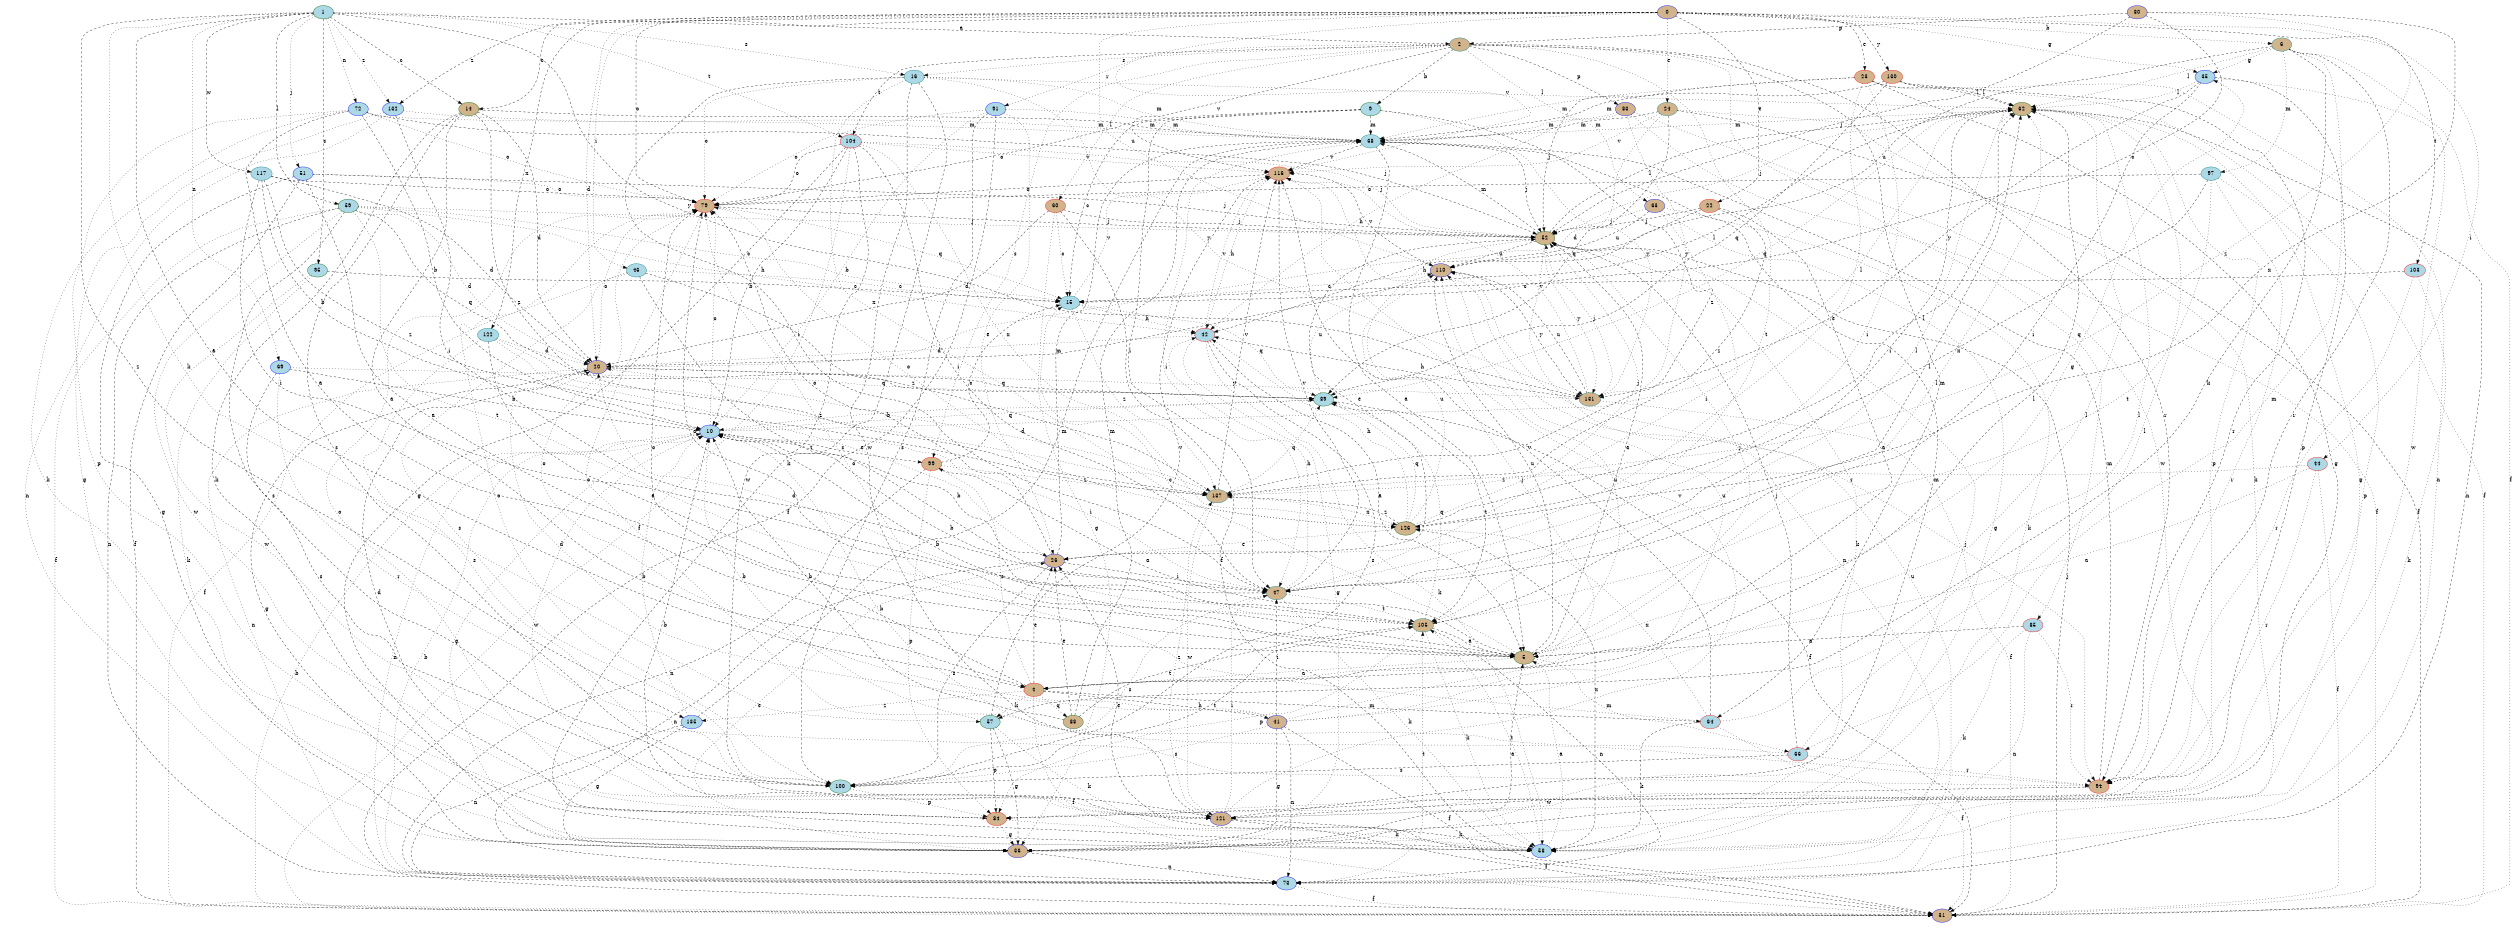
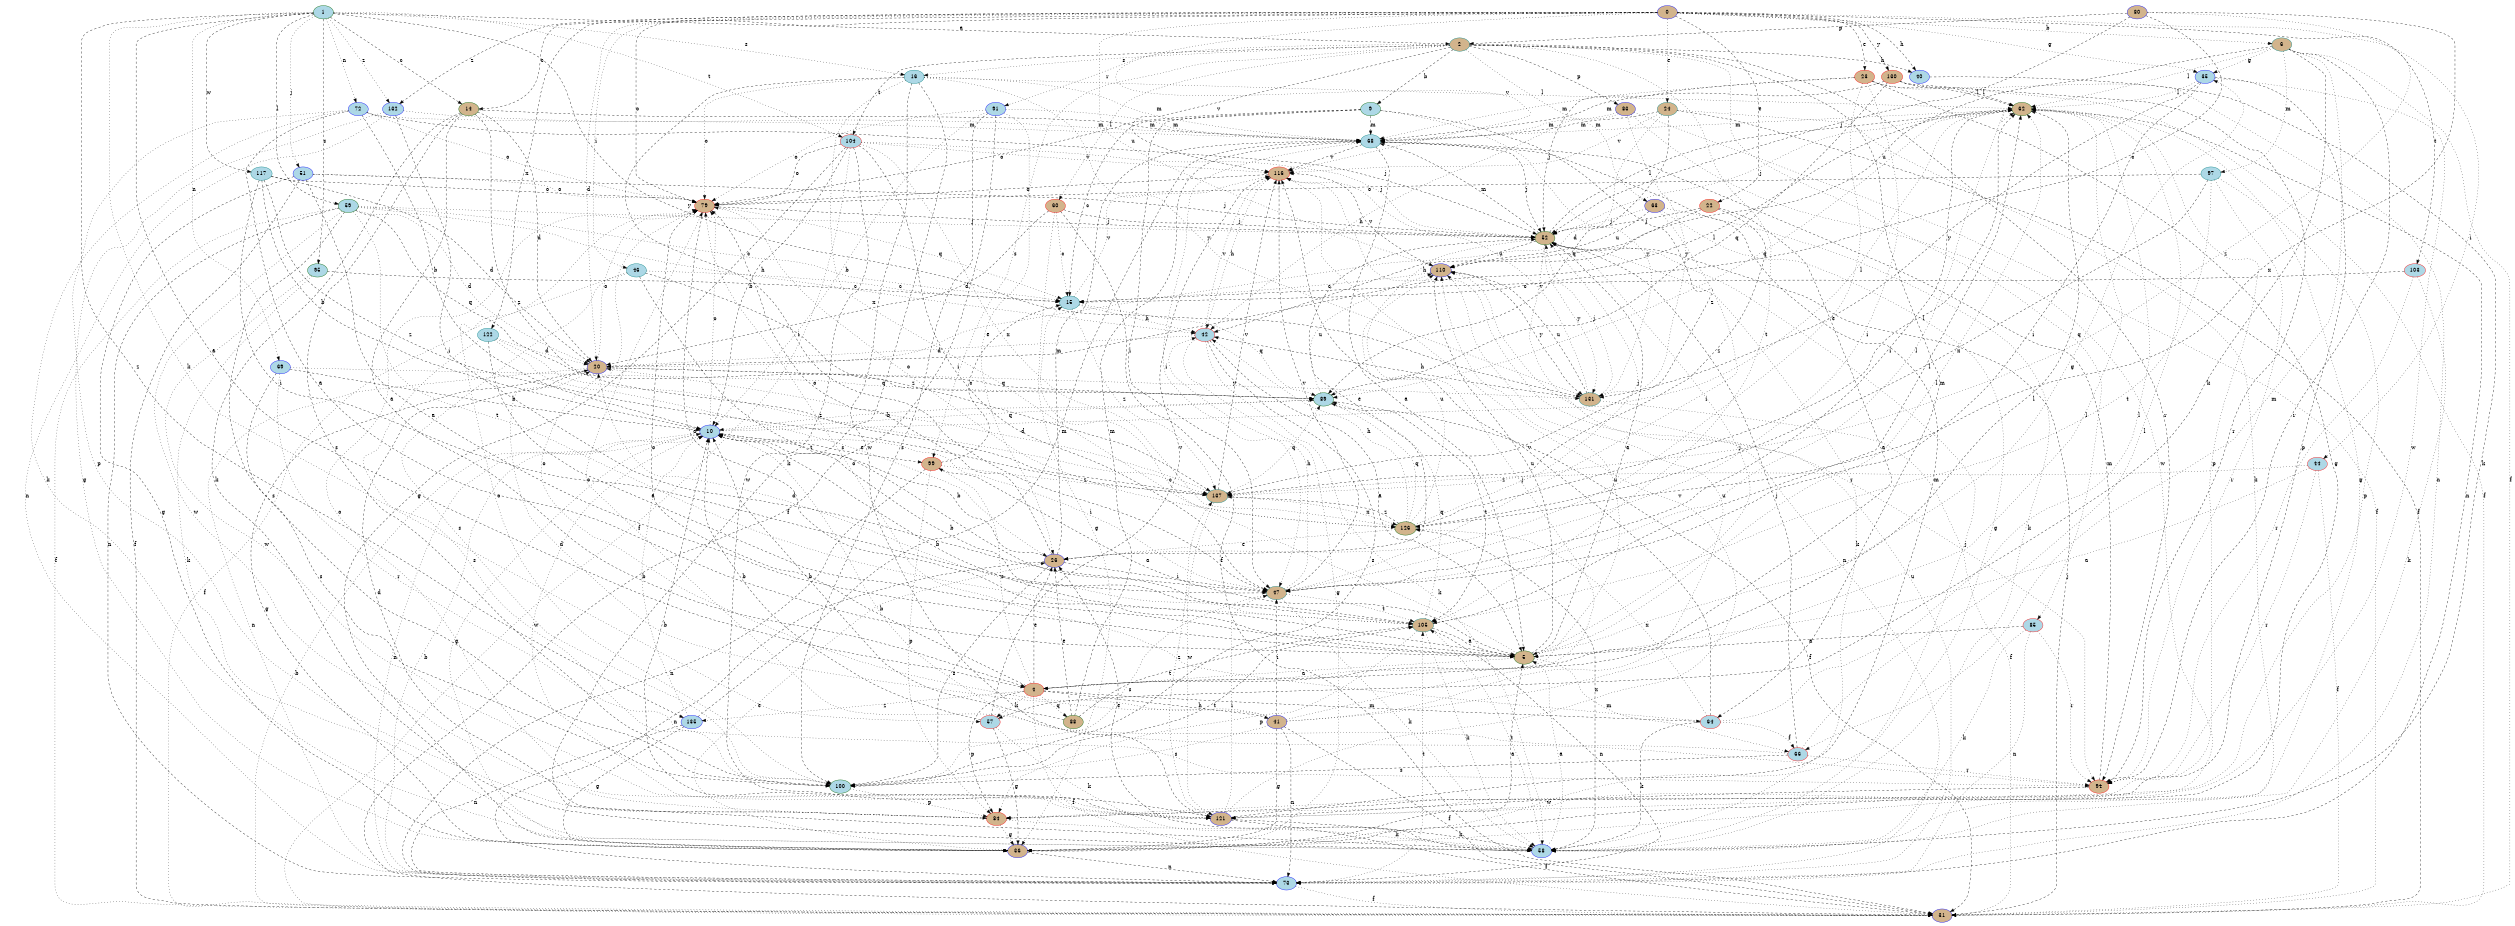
node "40": added
edge "57" -> "10": style dotted -> dashed
node "57": color darkgreen -> red
edge "57" -> "84": now "4" -> "84"
edge "64" -> "31": now "64" -> "66"
